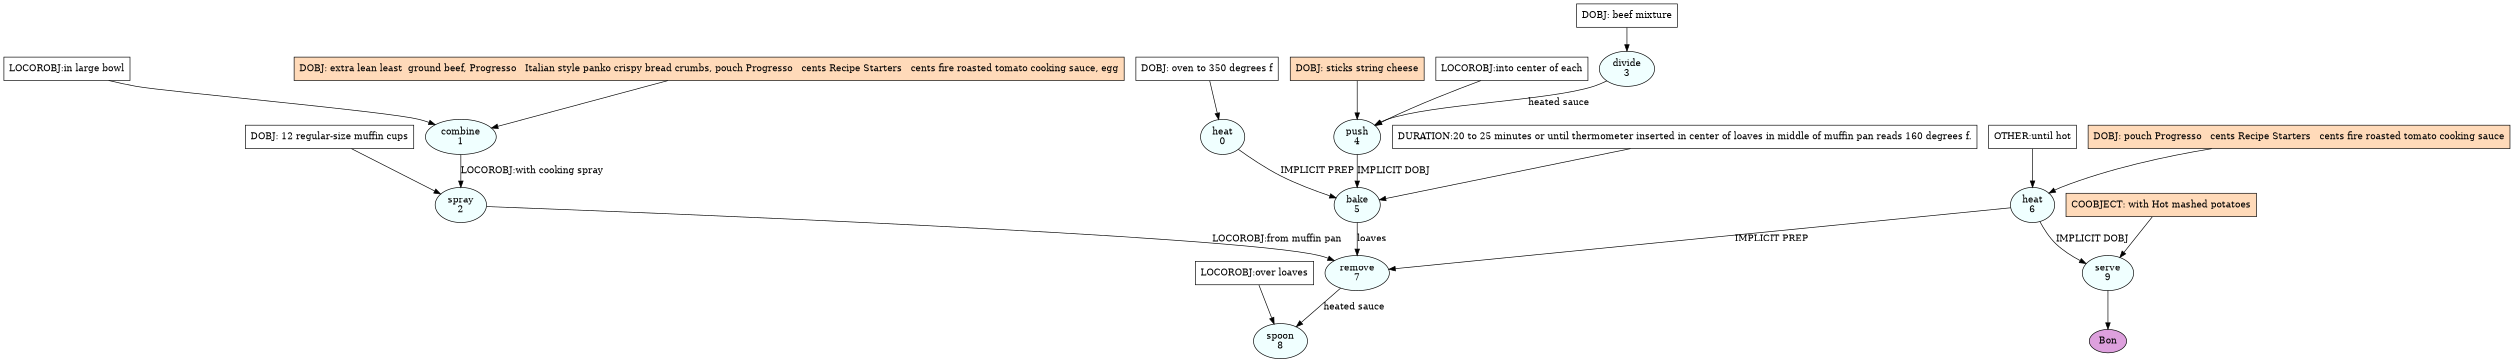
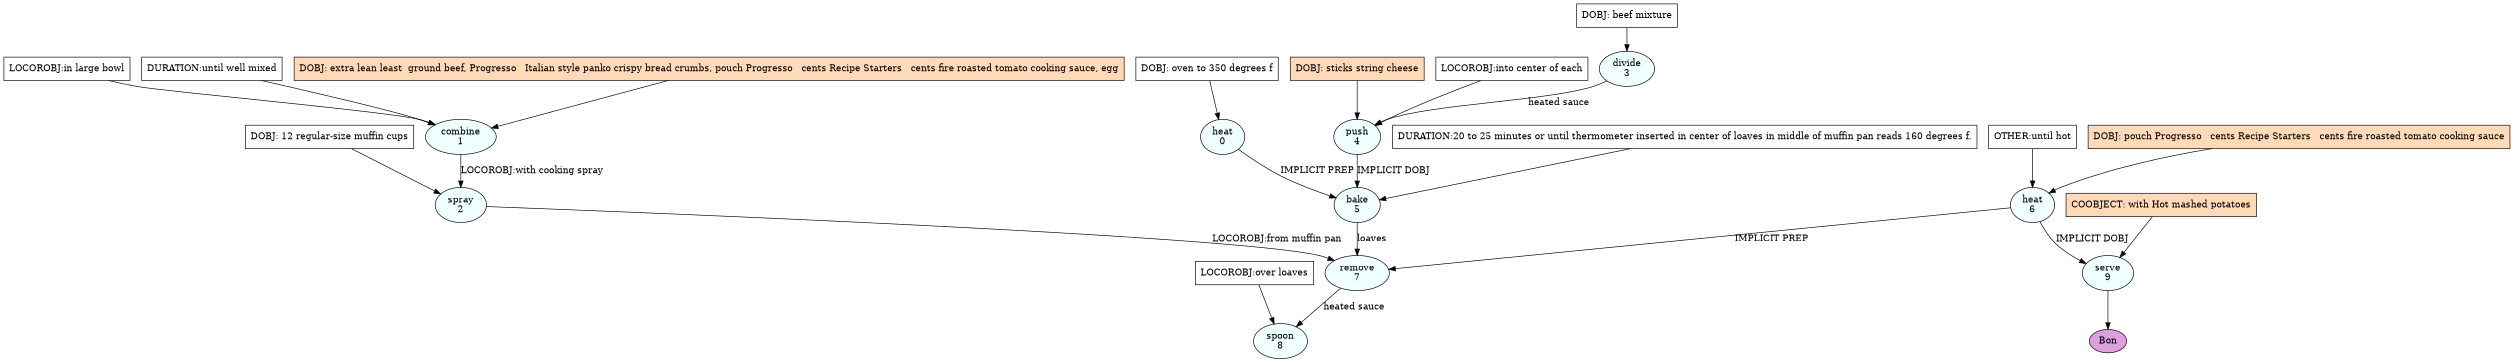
node "DURATION:until well mixed": added
